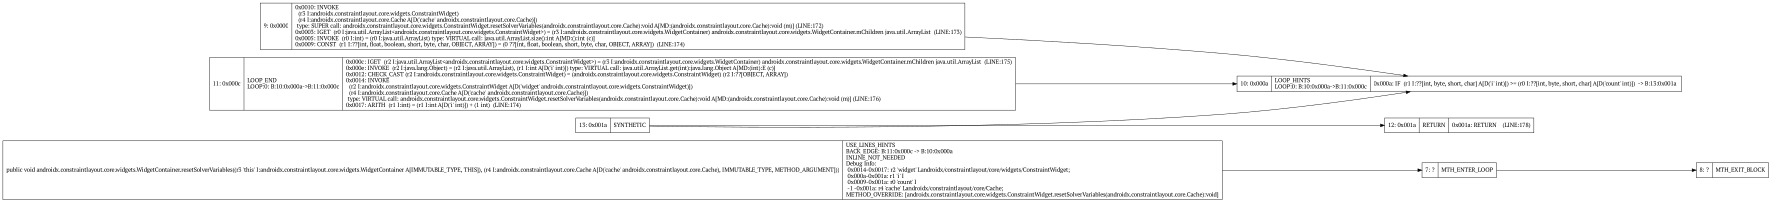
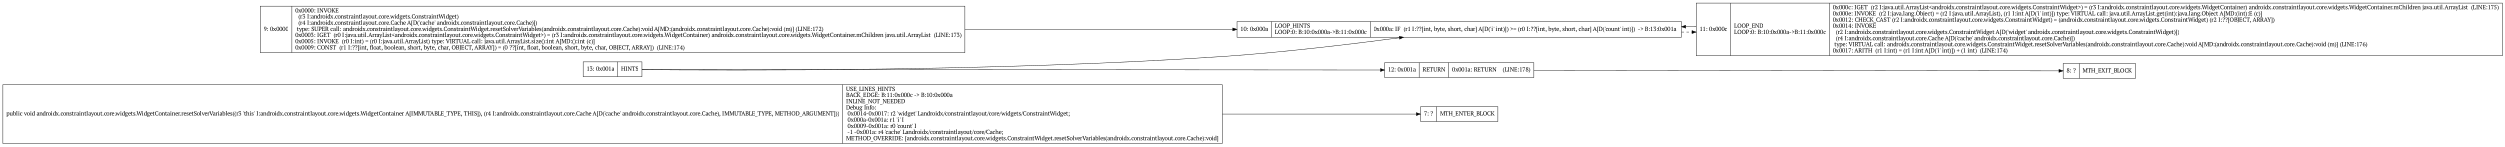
node "9: 0x0000": text "0x0010: INVOKE" -> "0x0000: INVOKE"
edge "10: 0x000a" -> "11: 0x000c": added
node "13: 0x001a": text "SYNTHETIC" -> "HINTS"
node "7: ?": text "MTH_ENTER_LOOP" -> "MTH_ENTER_BLOCK"
edge "7: ?" -> "8: ?": now "12: 0x001a" -> "8: ?"
